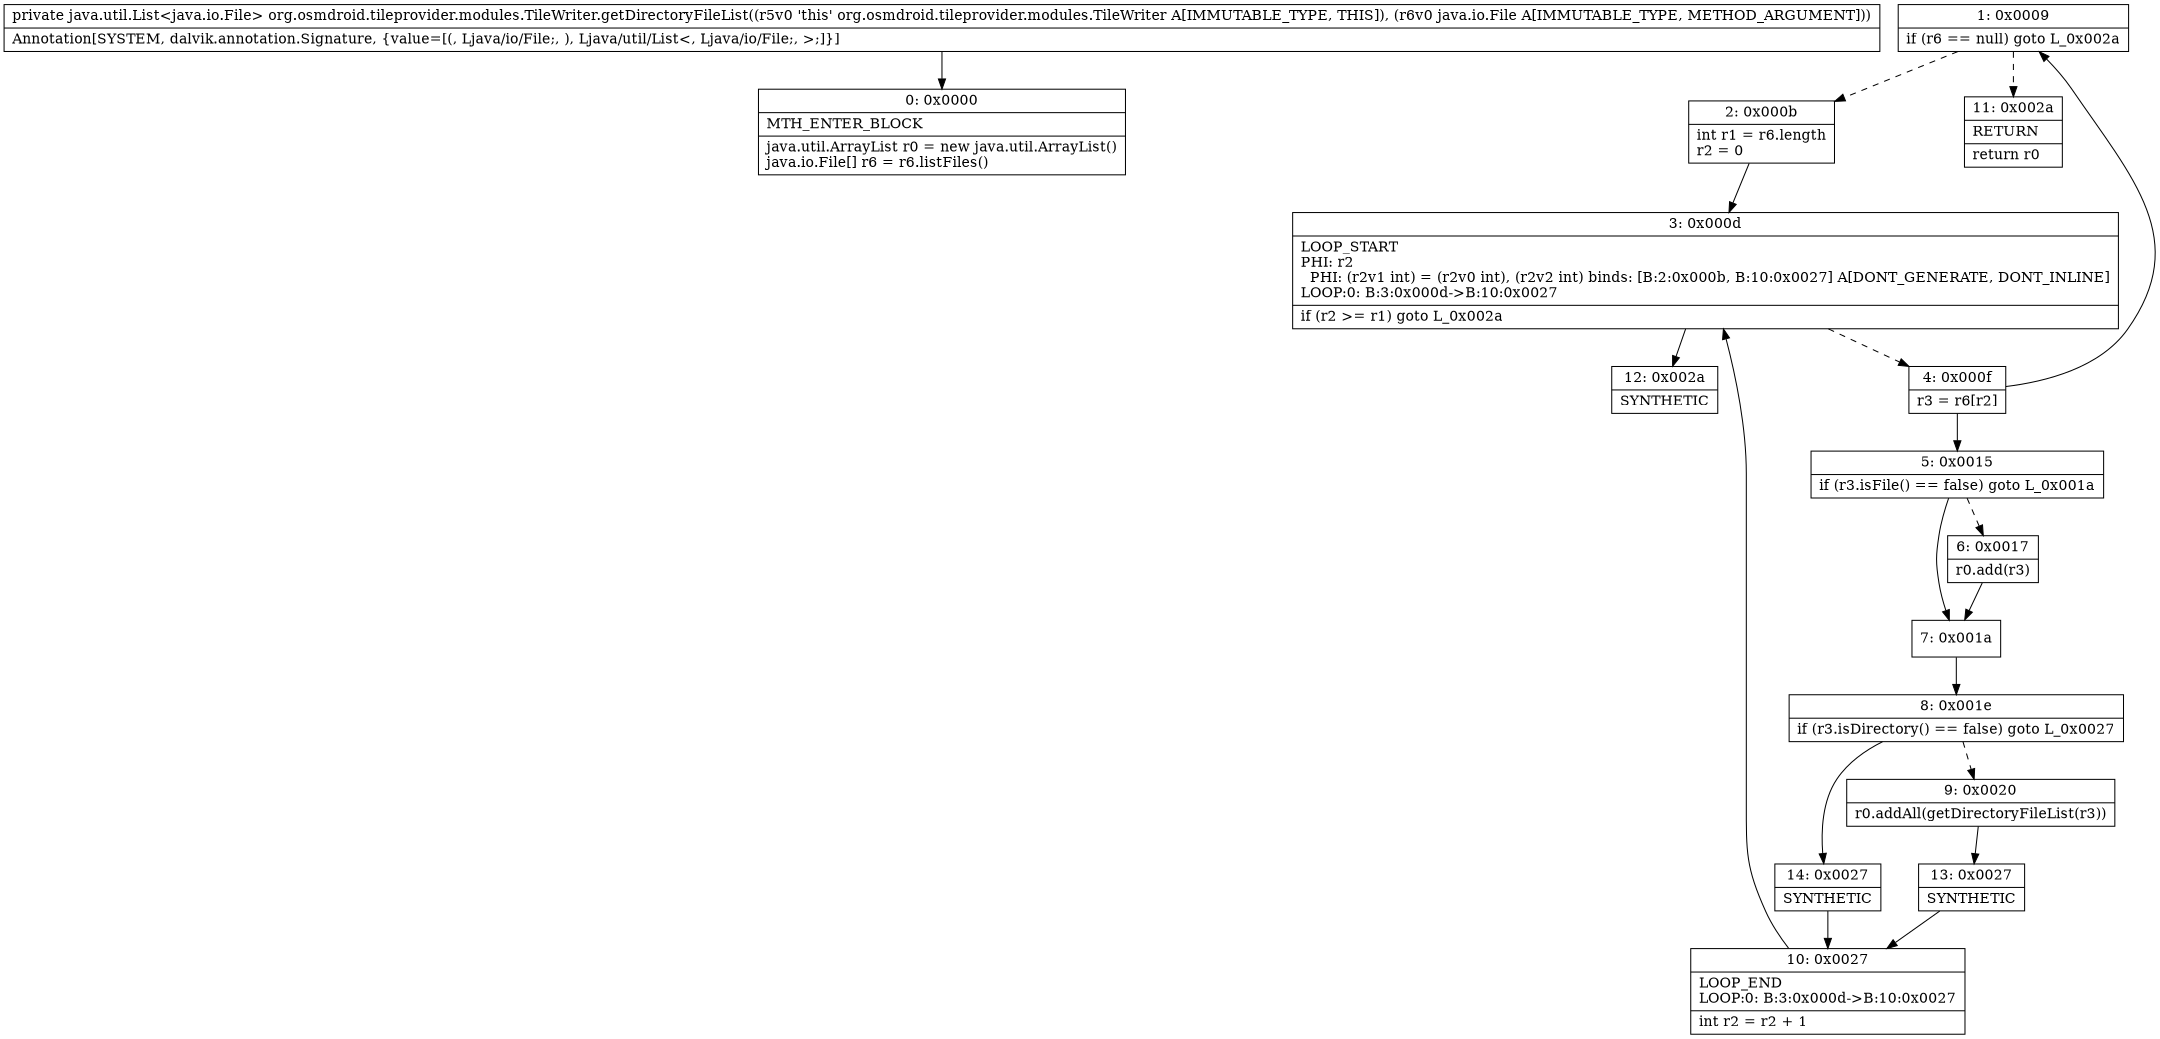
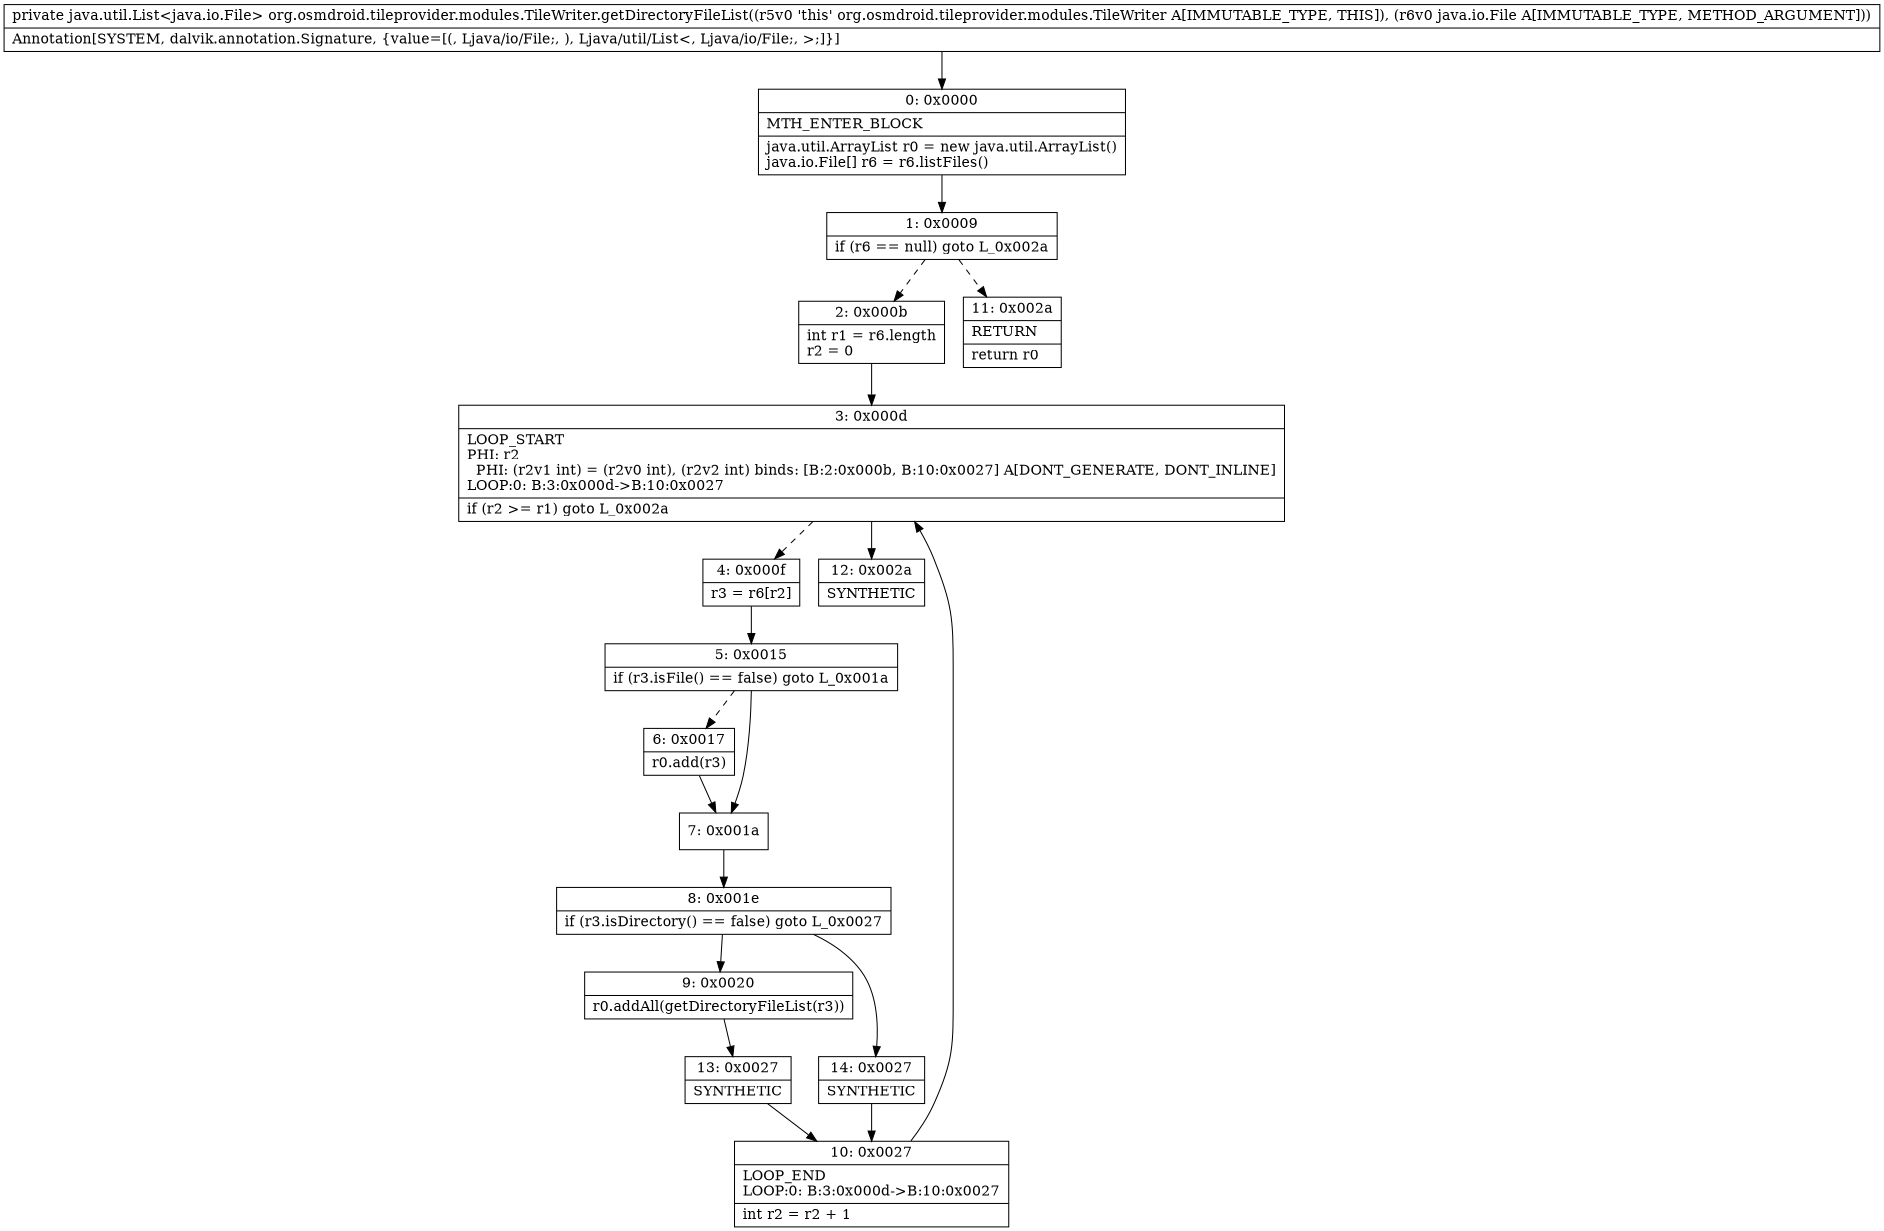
edge "4: 0x000f" -> "1: 0x0009": now "0: 0x0000" -> "1: 0x0009"
edge "8: 0x001e" -> "9: 0x0020": style dashed -> solid
